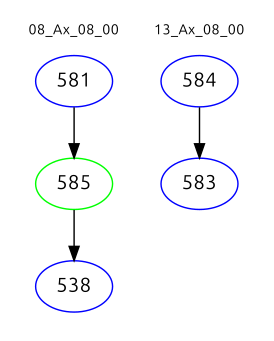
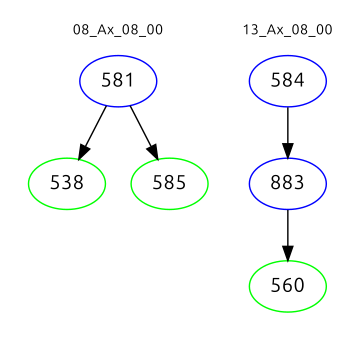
node "583": label "583" -> "883"
edge "585" -> "538": now "581" -> "538"
node "538": color blue -> green
node "560": added
